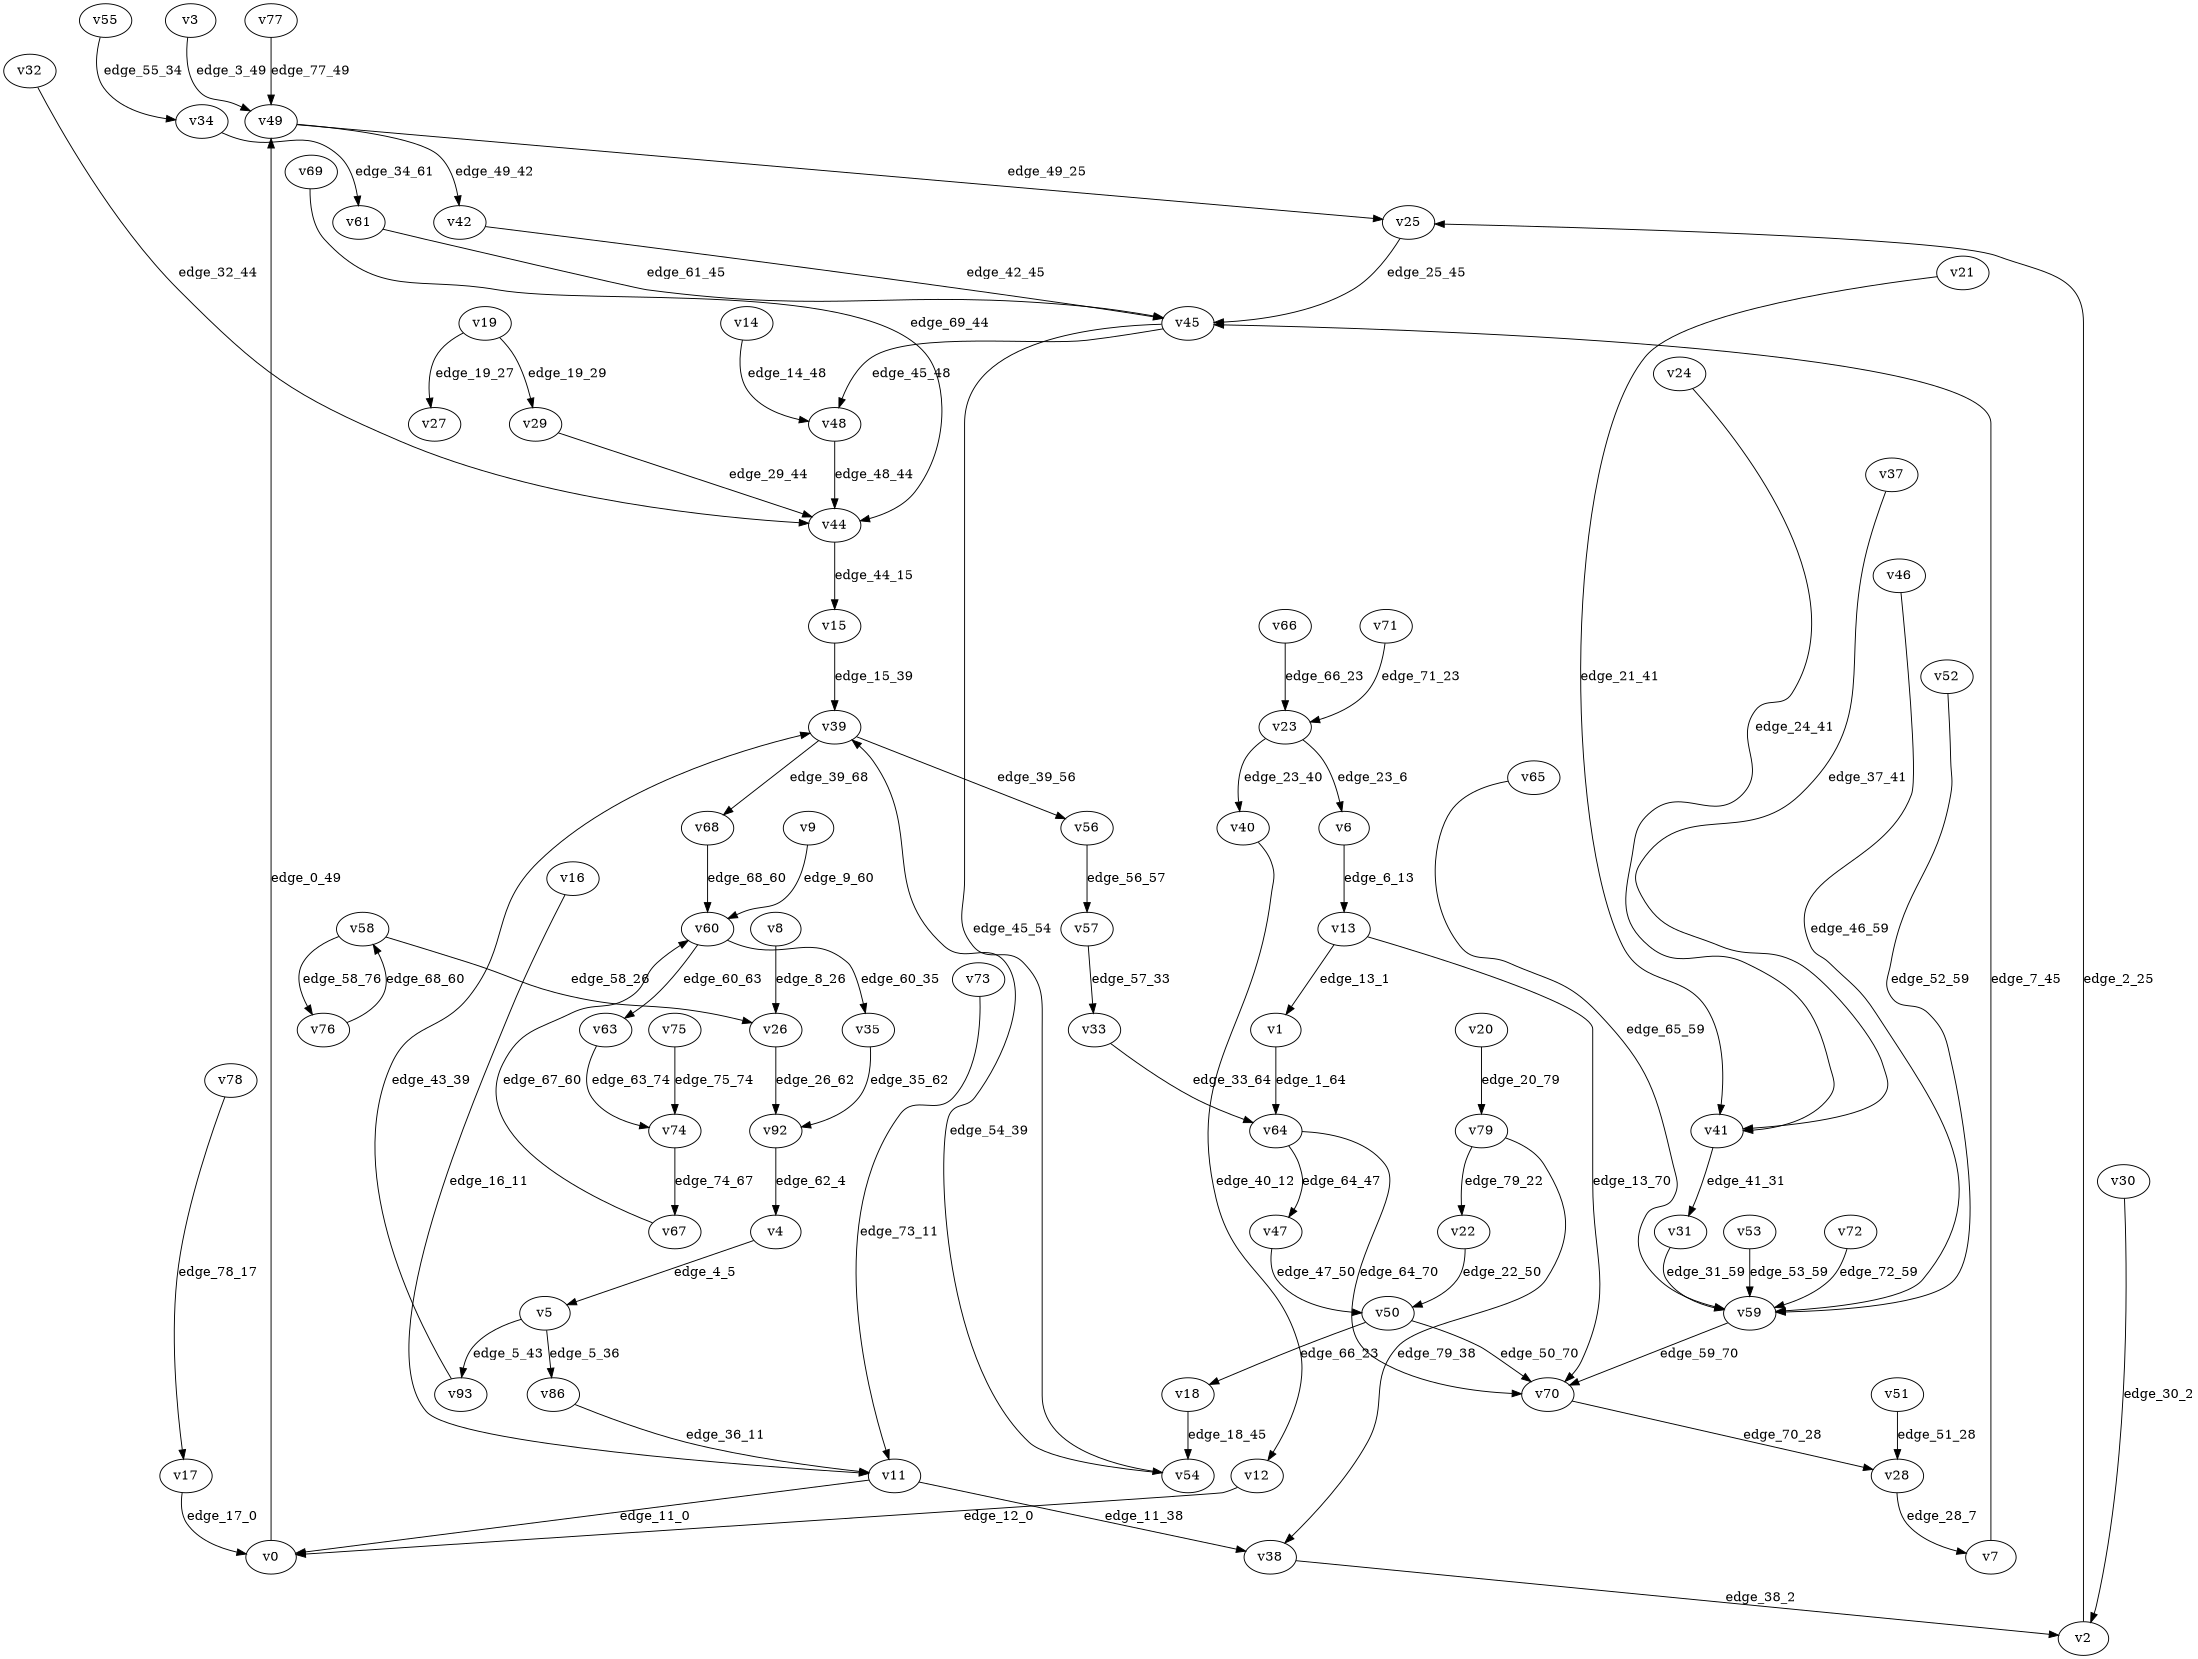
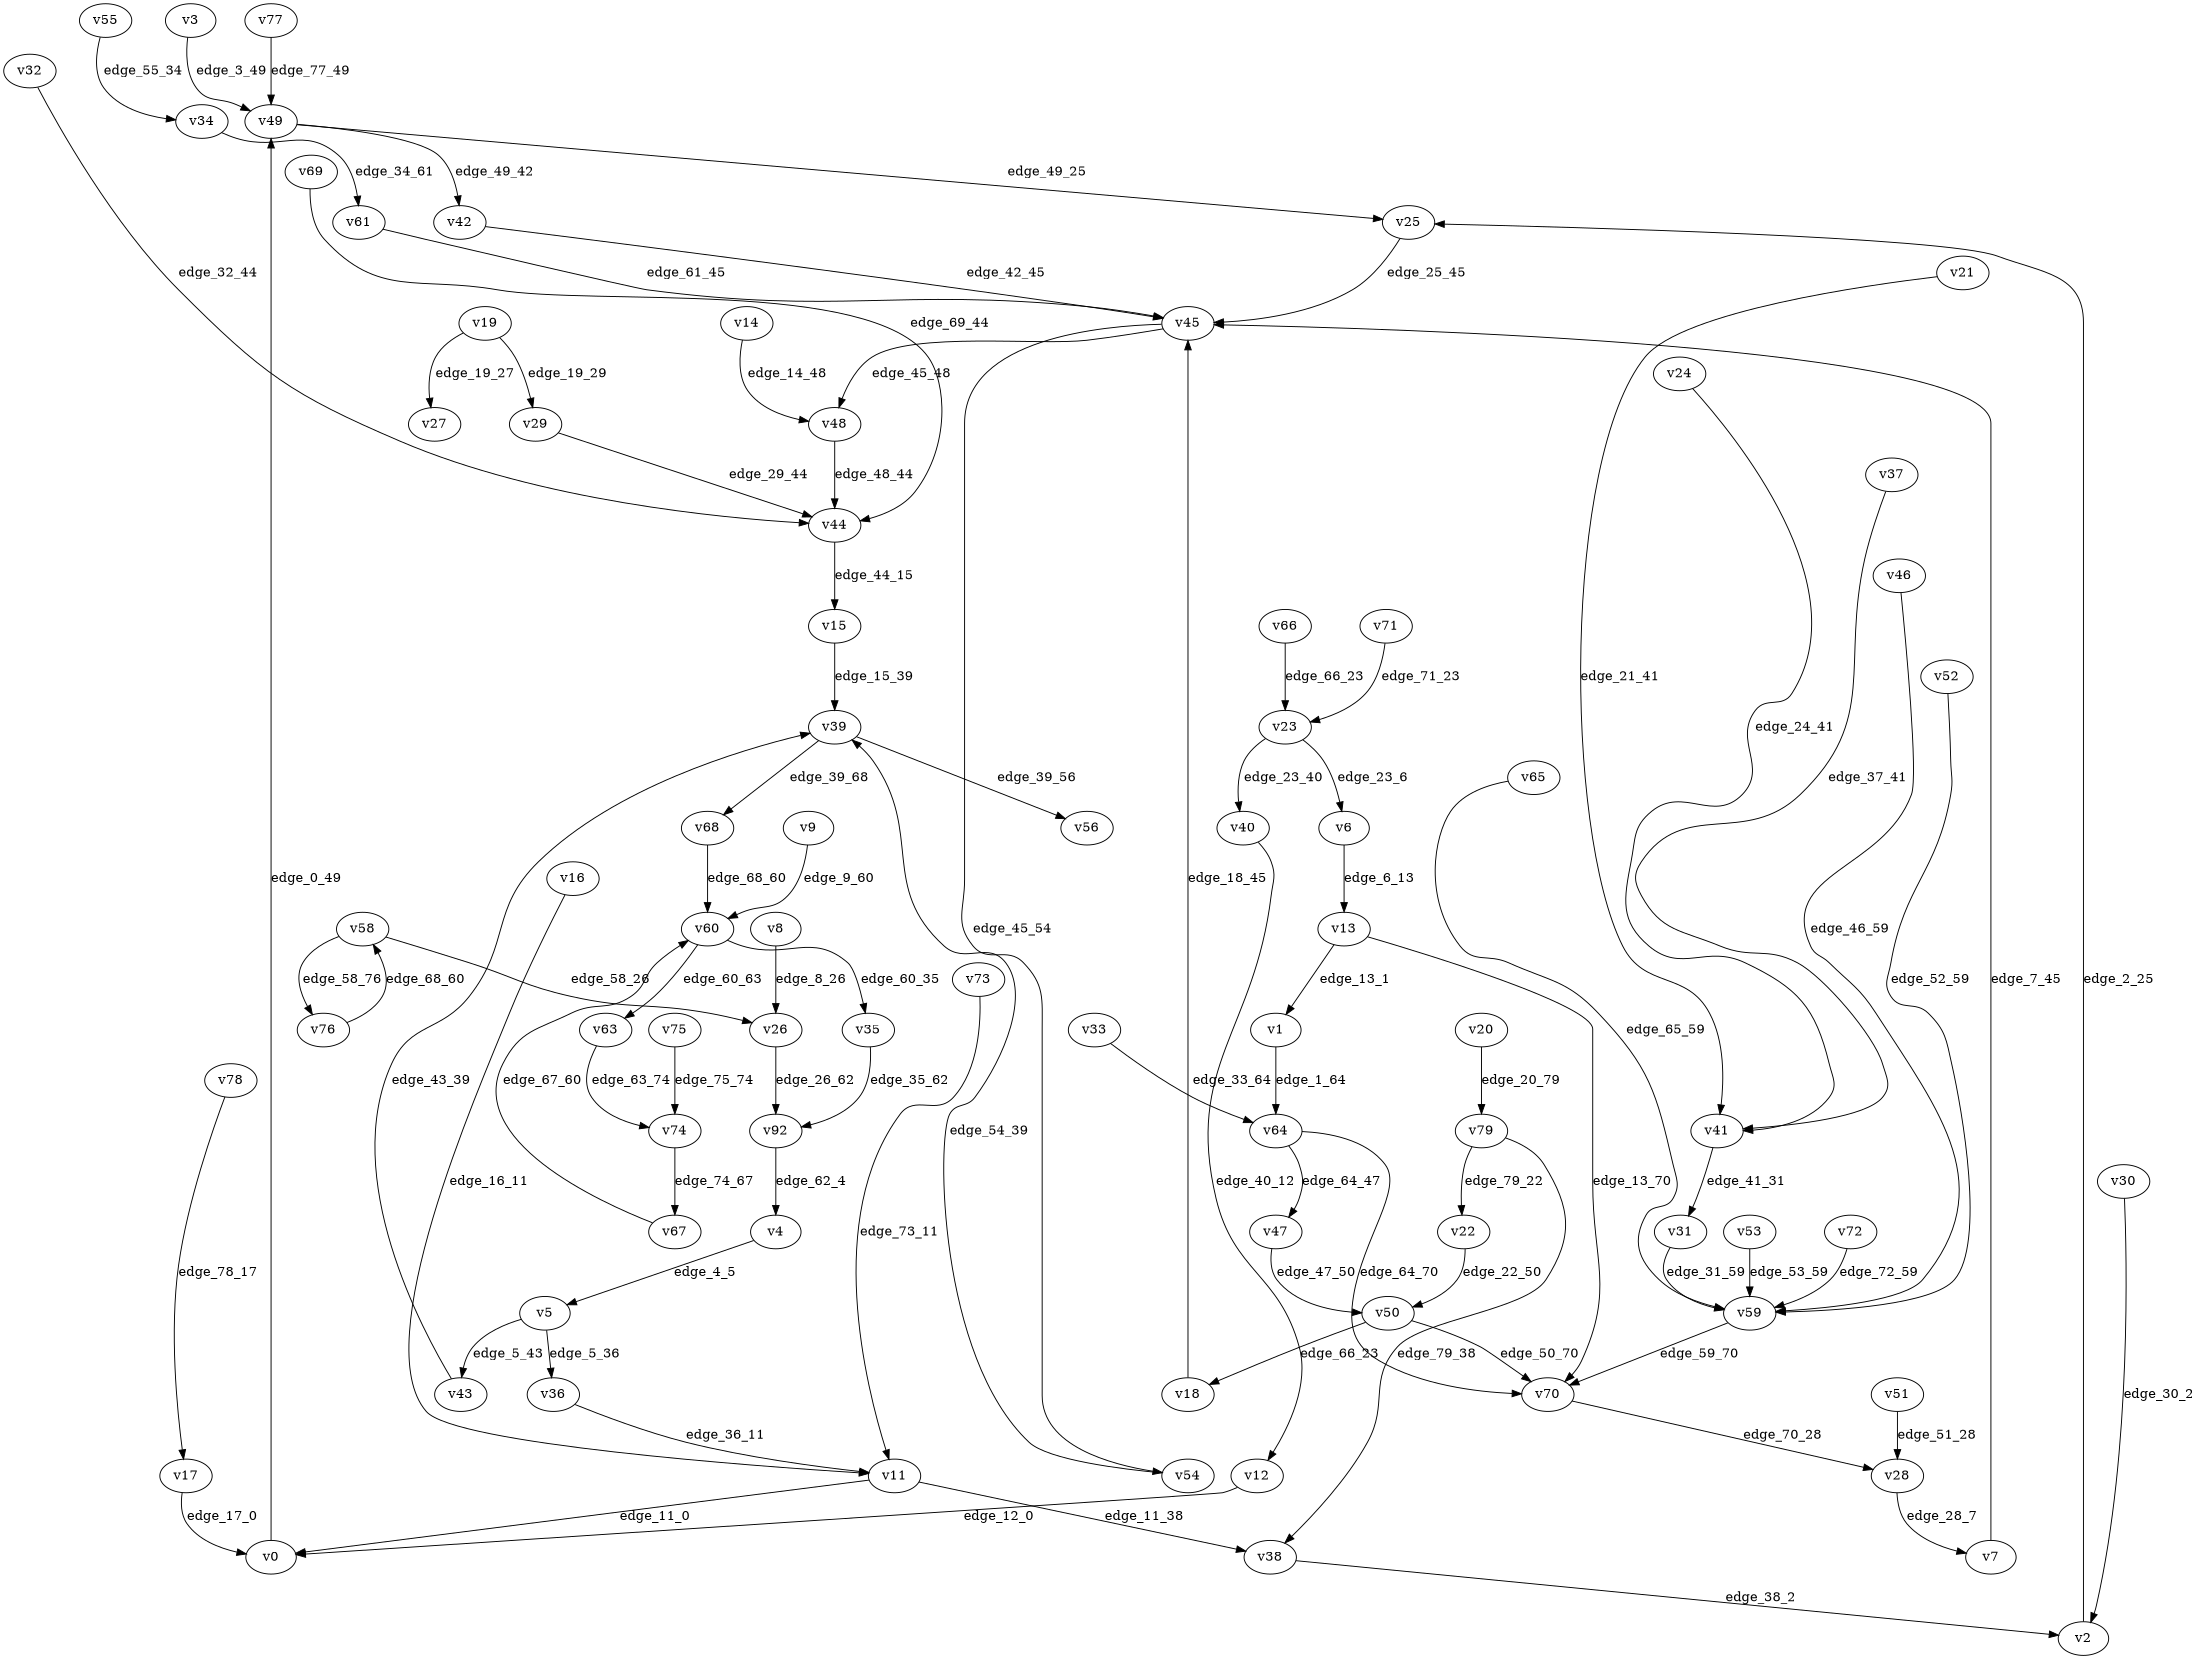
node "v57": removed
node "v93": label "v93" -> "v43"
node "v86": label "v86" -> "v36"
edge "v18" -> "v54": now "v18" -> "v45"
